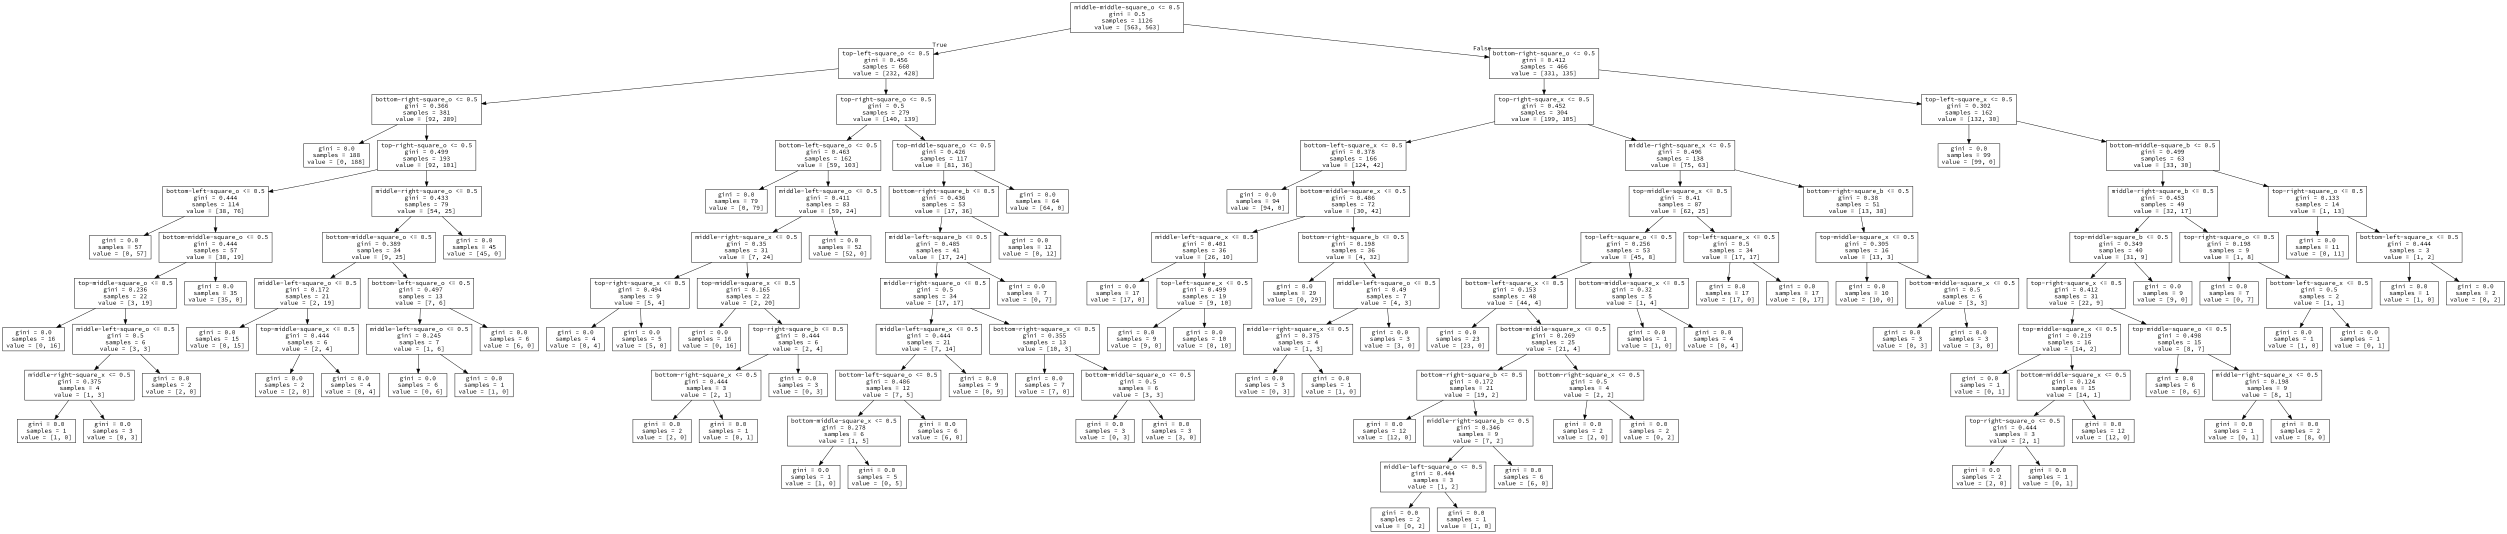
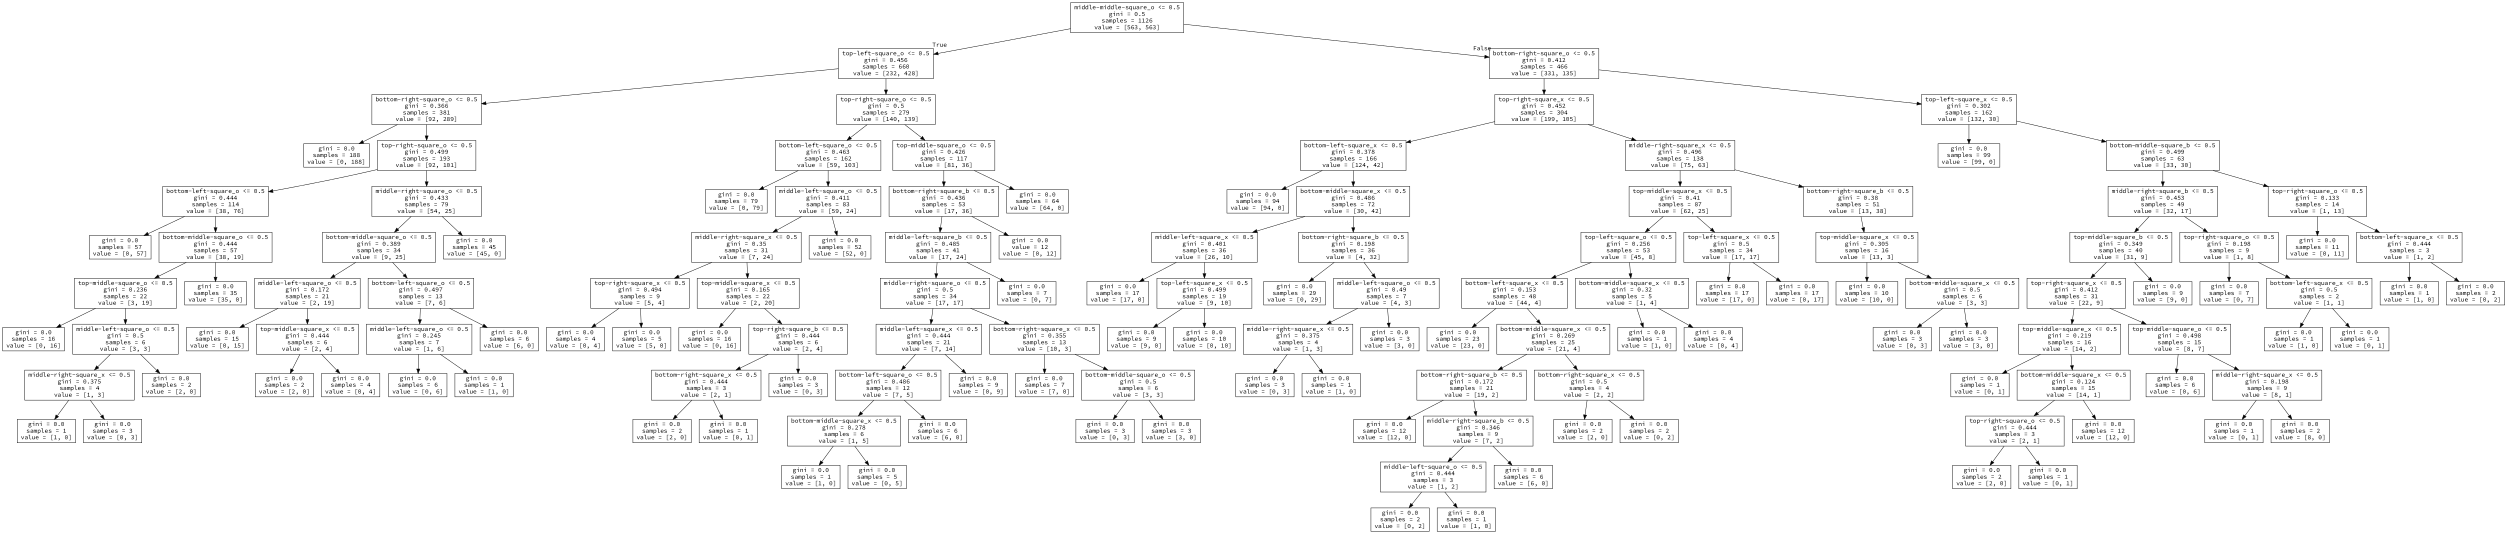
node "gini = 0.0 samples = 12 value = [0, 12]": label "gini = 0.0 samples = 12 value = [0, 12]" -> "gini = 0.0 value = 12 value = [0, 12]"
